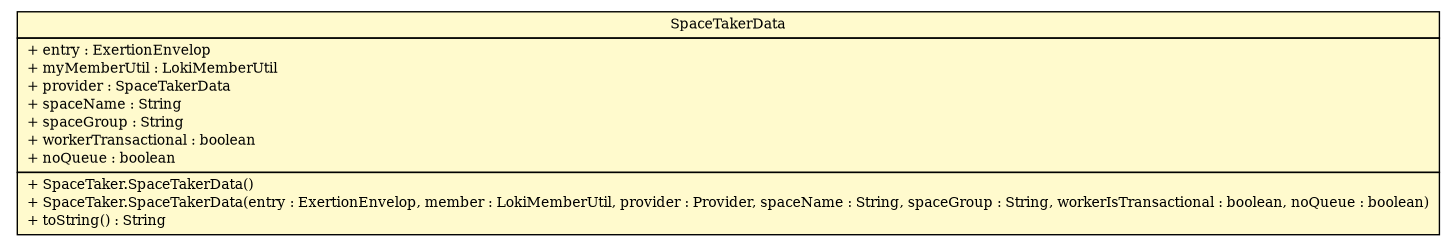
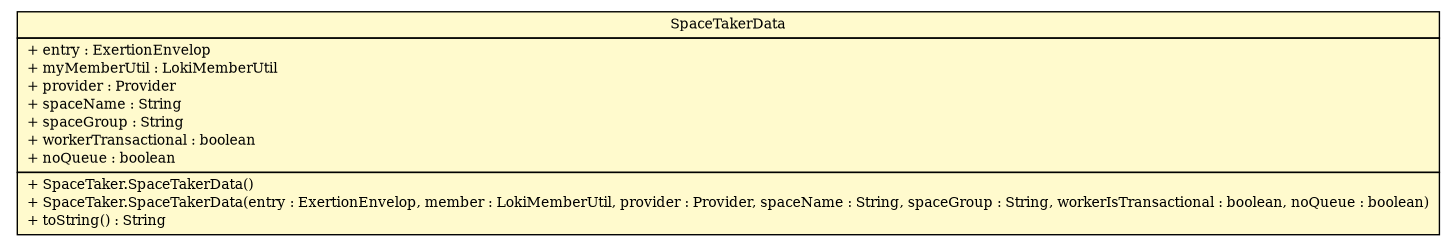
node "SpaceTakerData": text "+ provider : SpaceTakerData" -> "+ provider : Provider"
